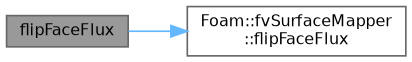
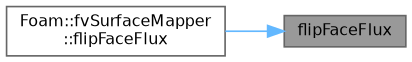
edge "flipFaceFlux" -> "Foam::fvSurfaceMapper ::flipFaceFlux": reversed
